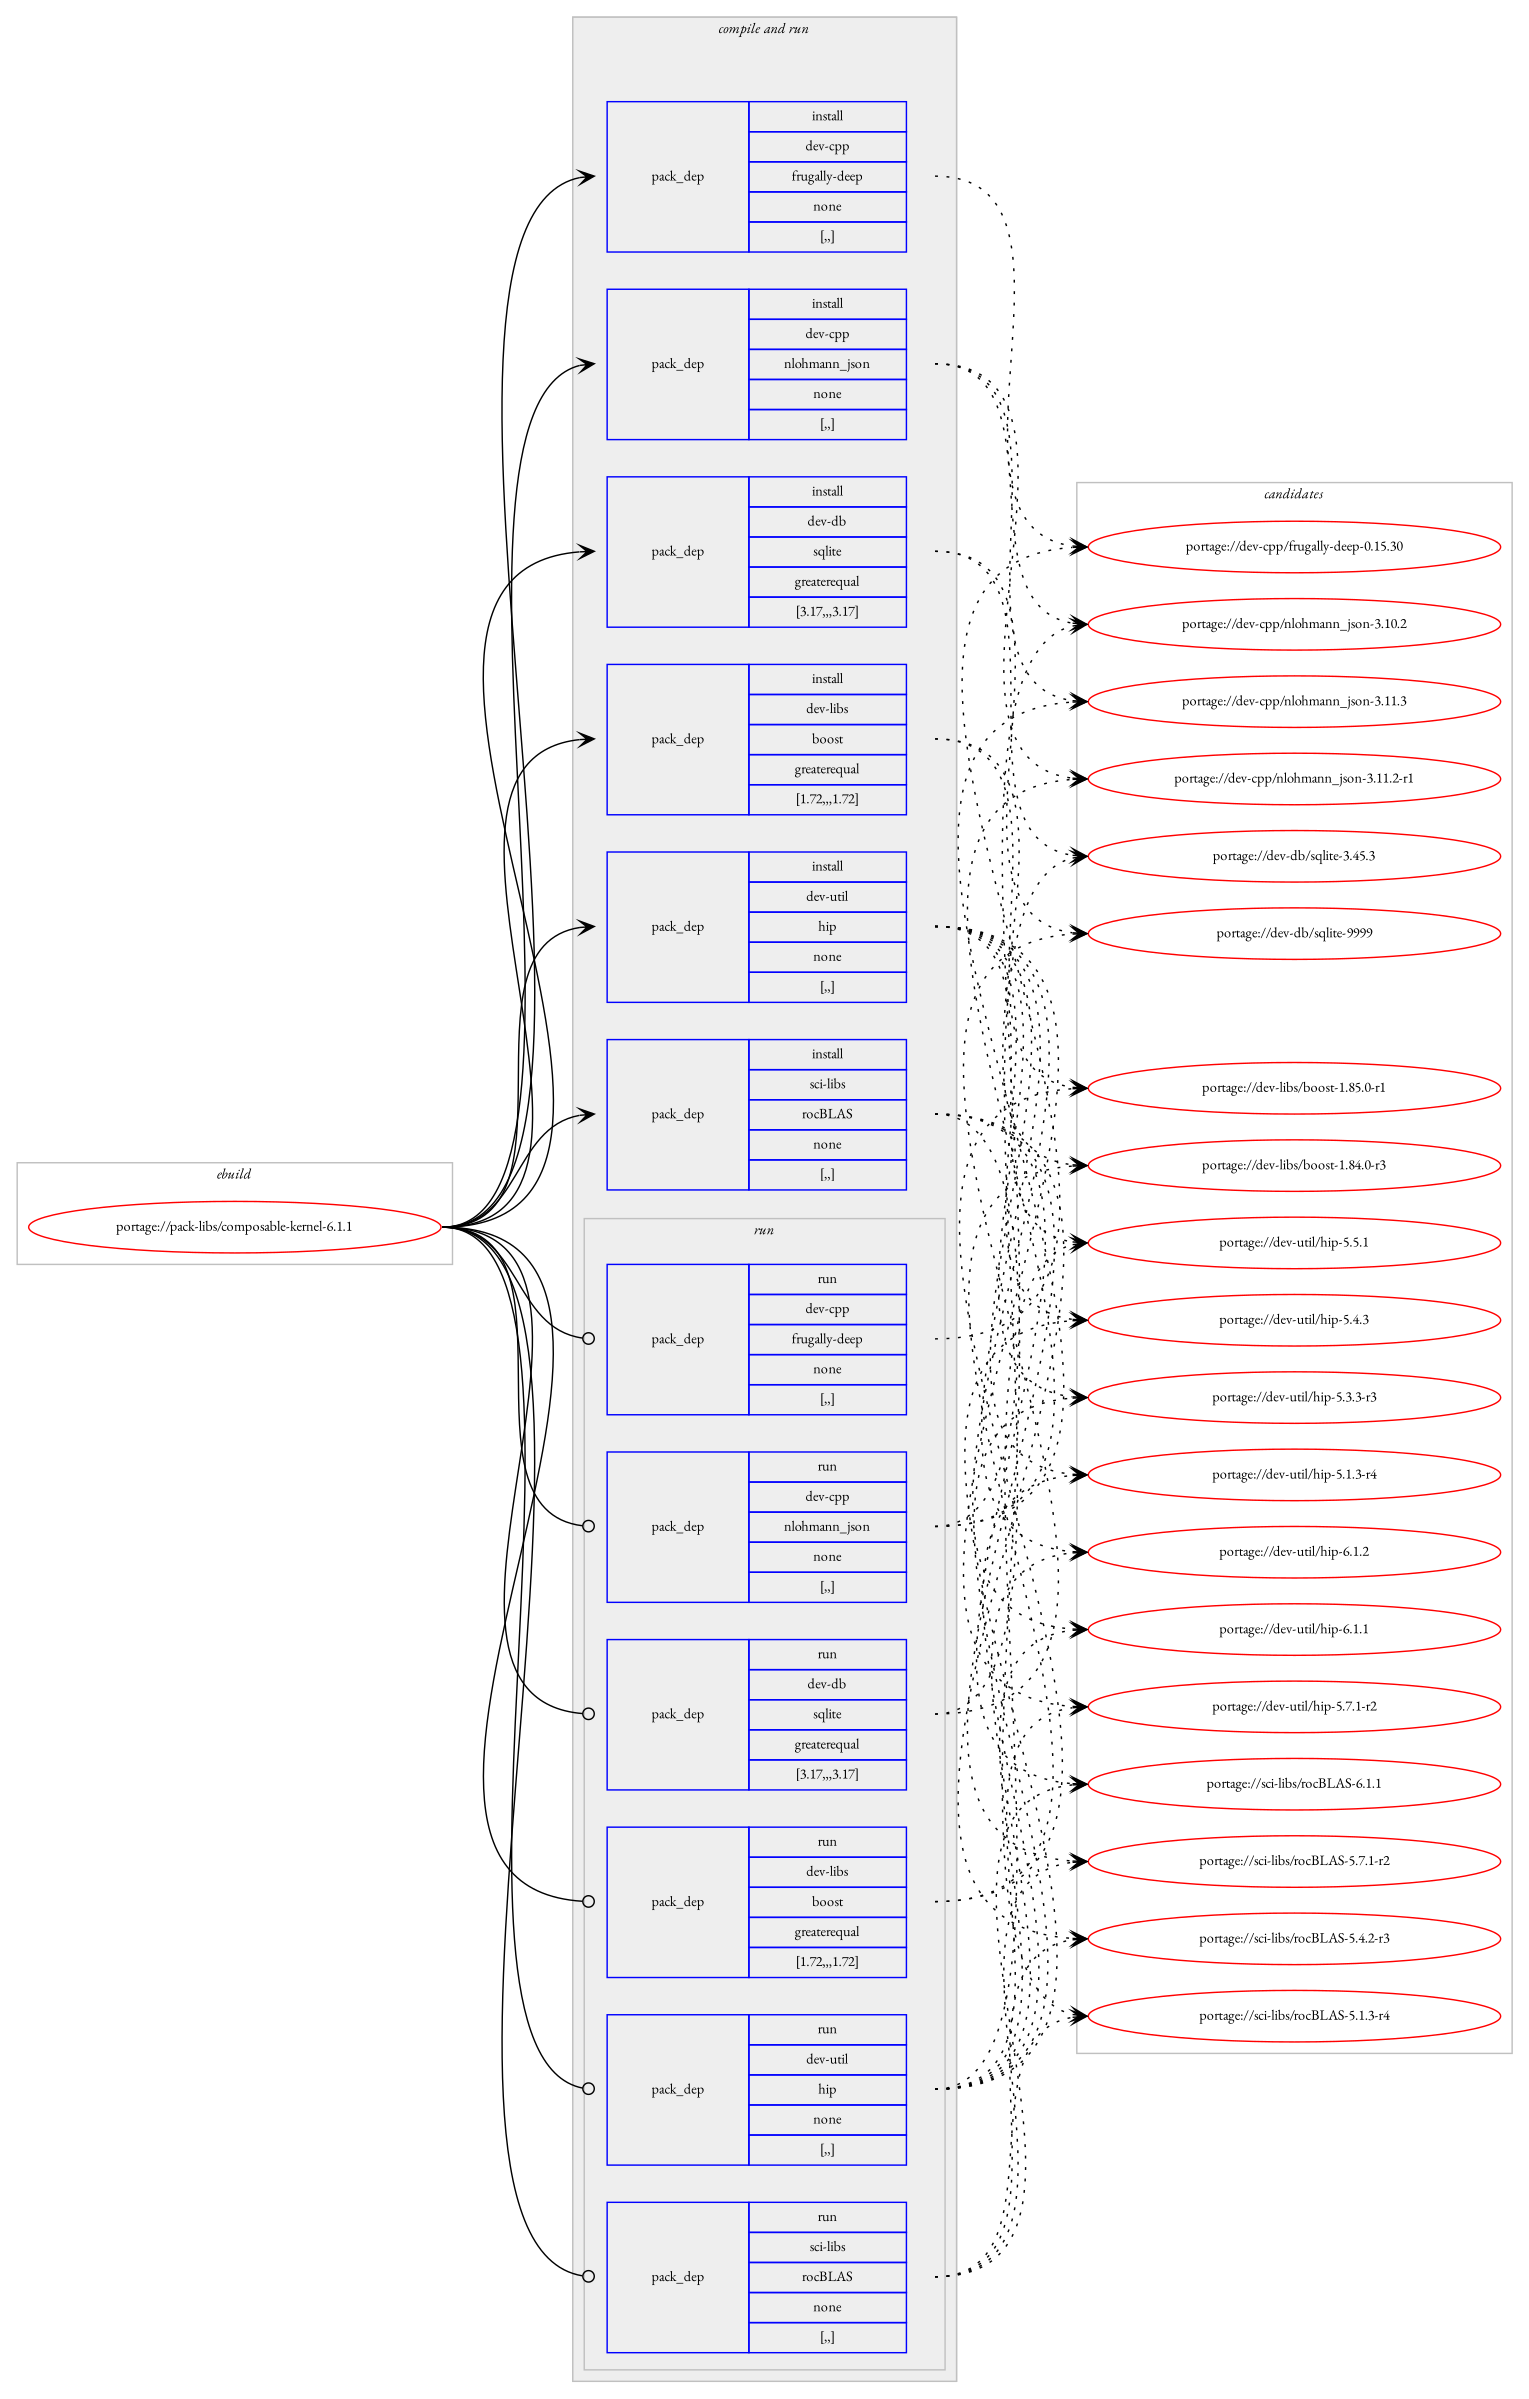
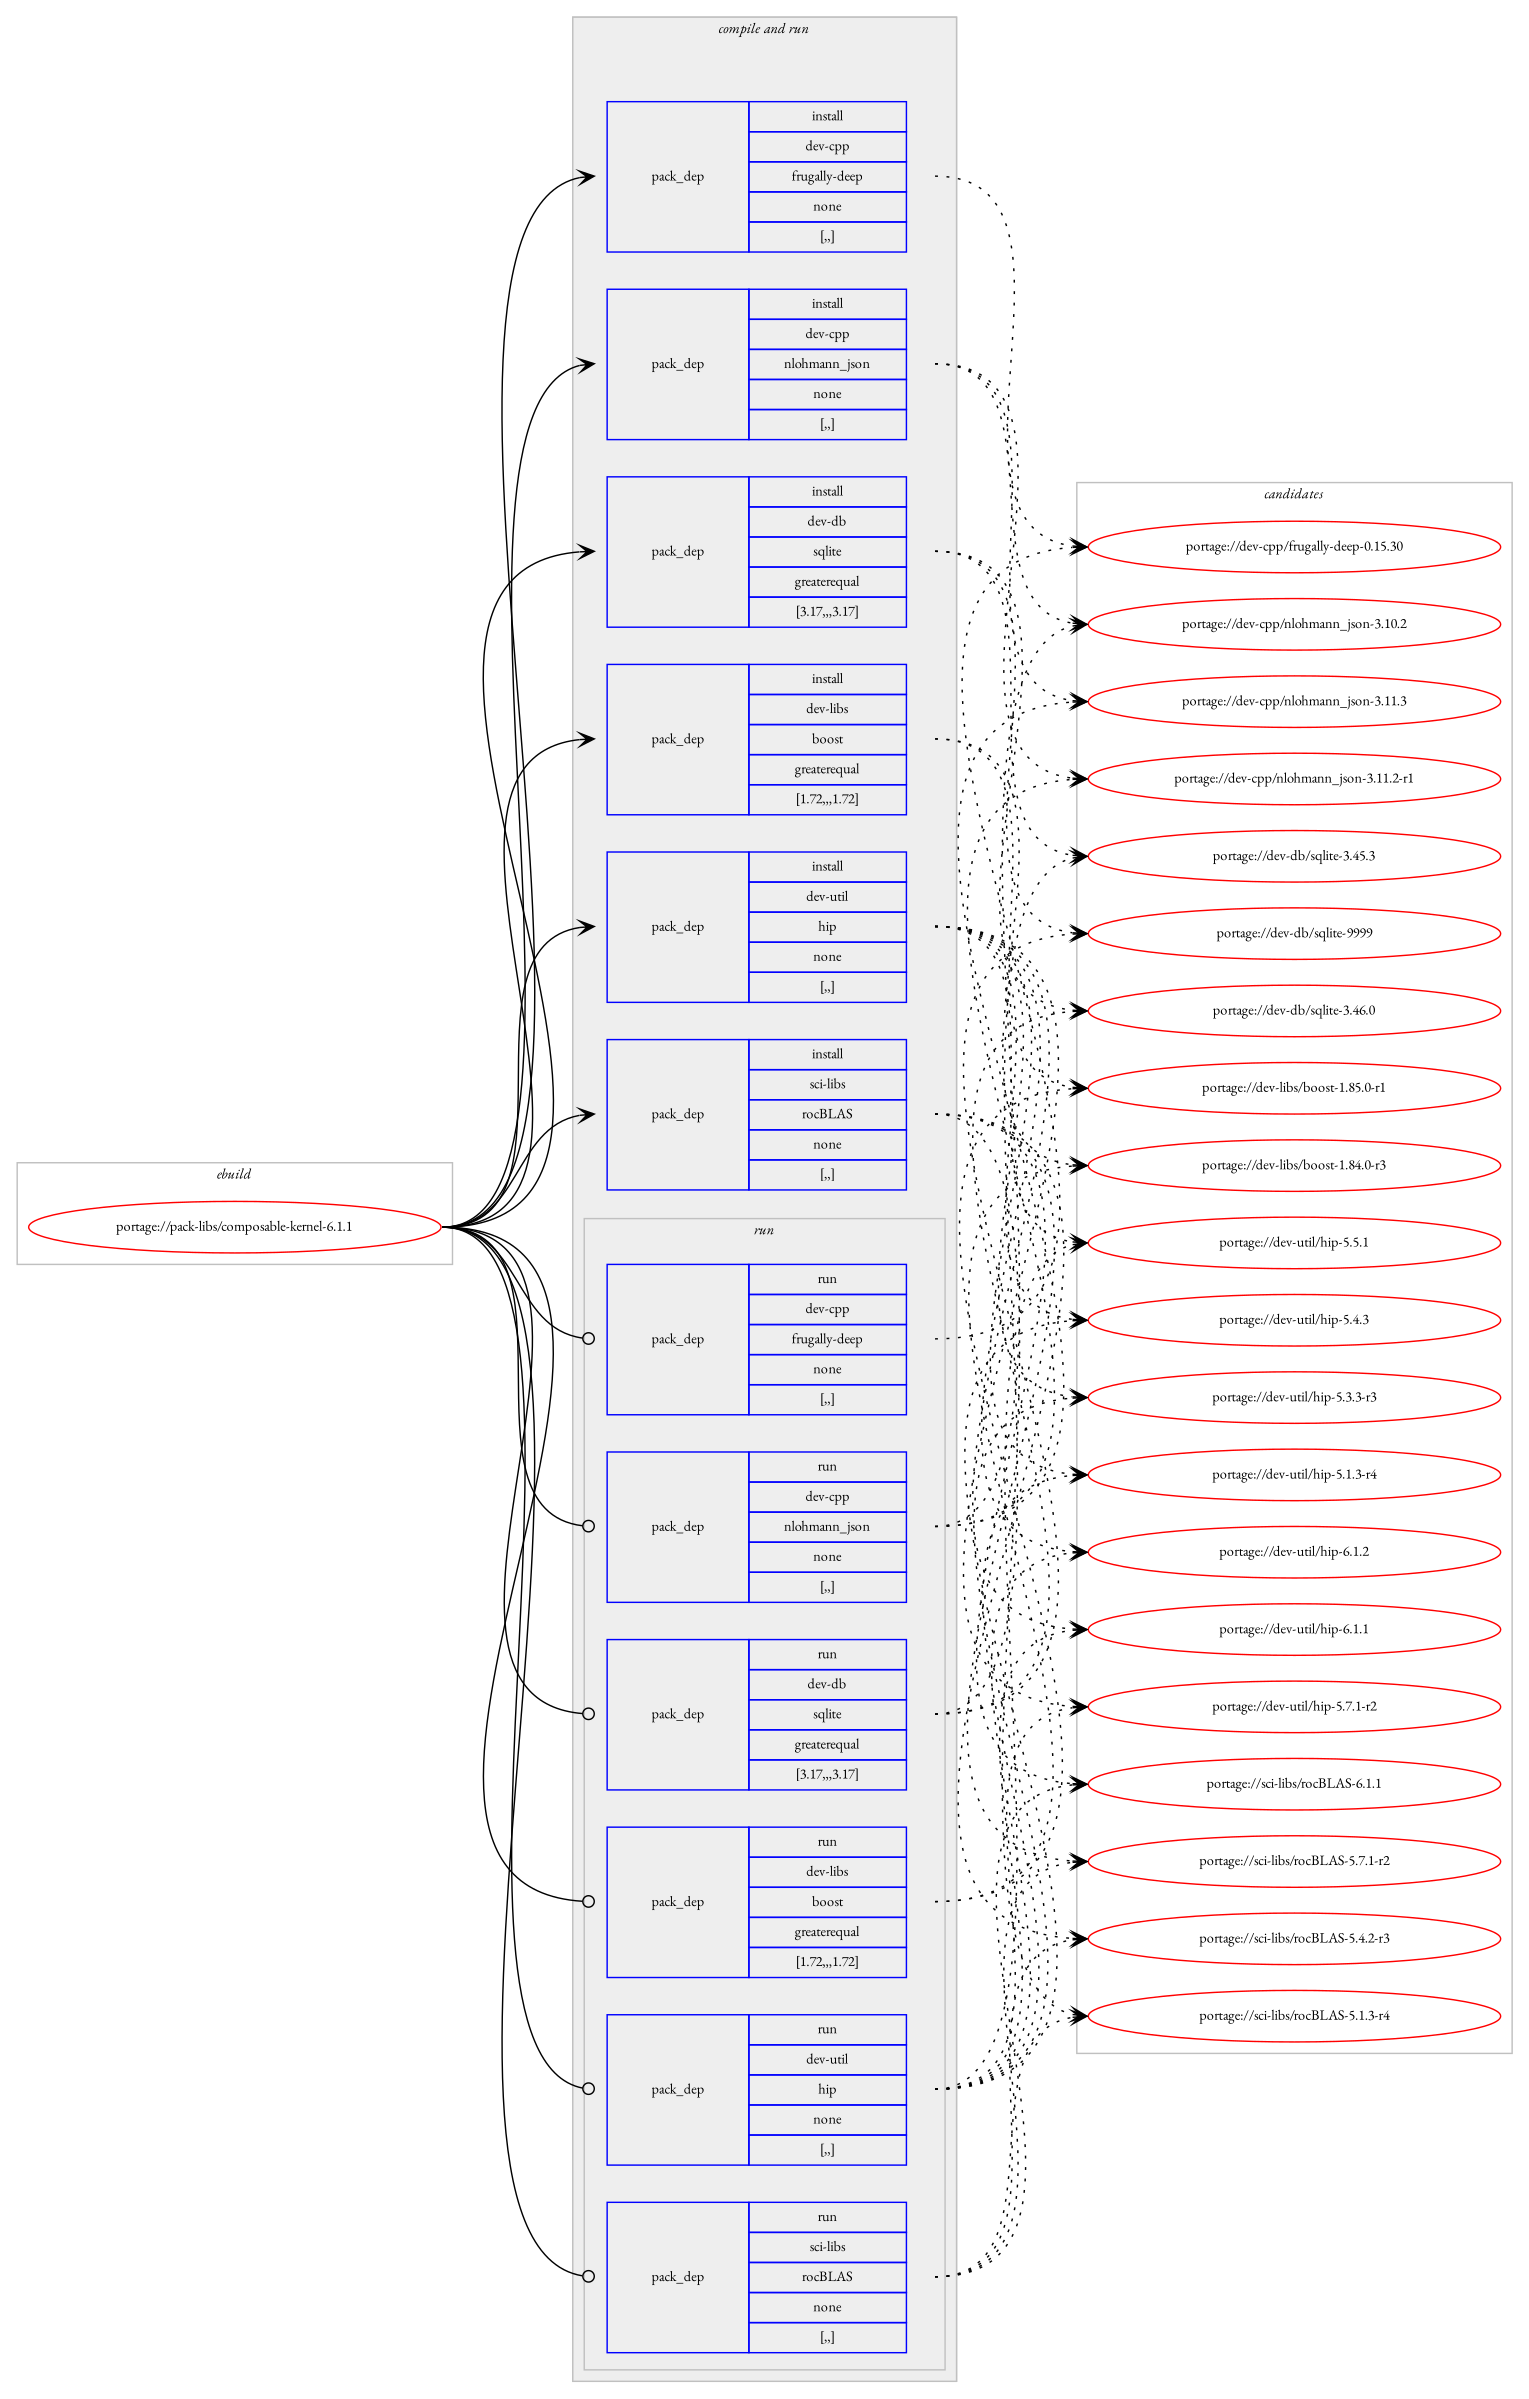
node "portage://dev-db/sqlite-3.46.0": added
